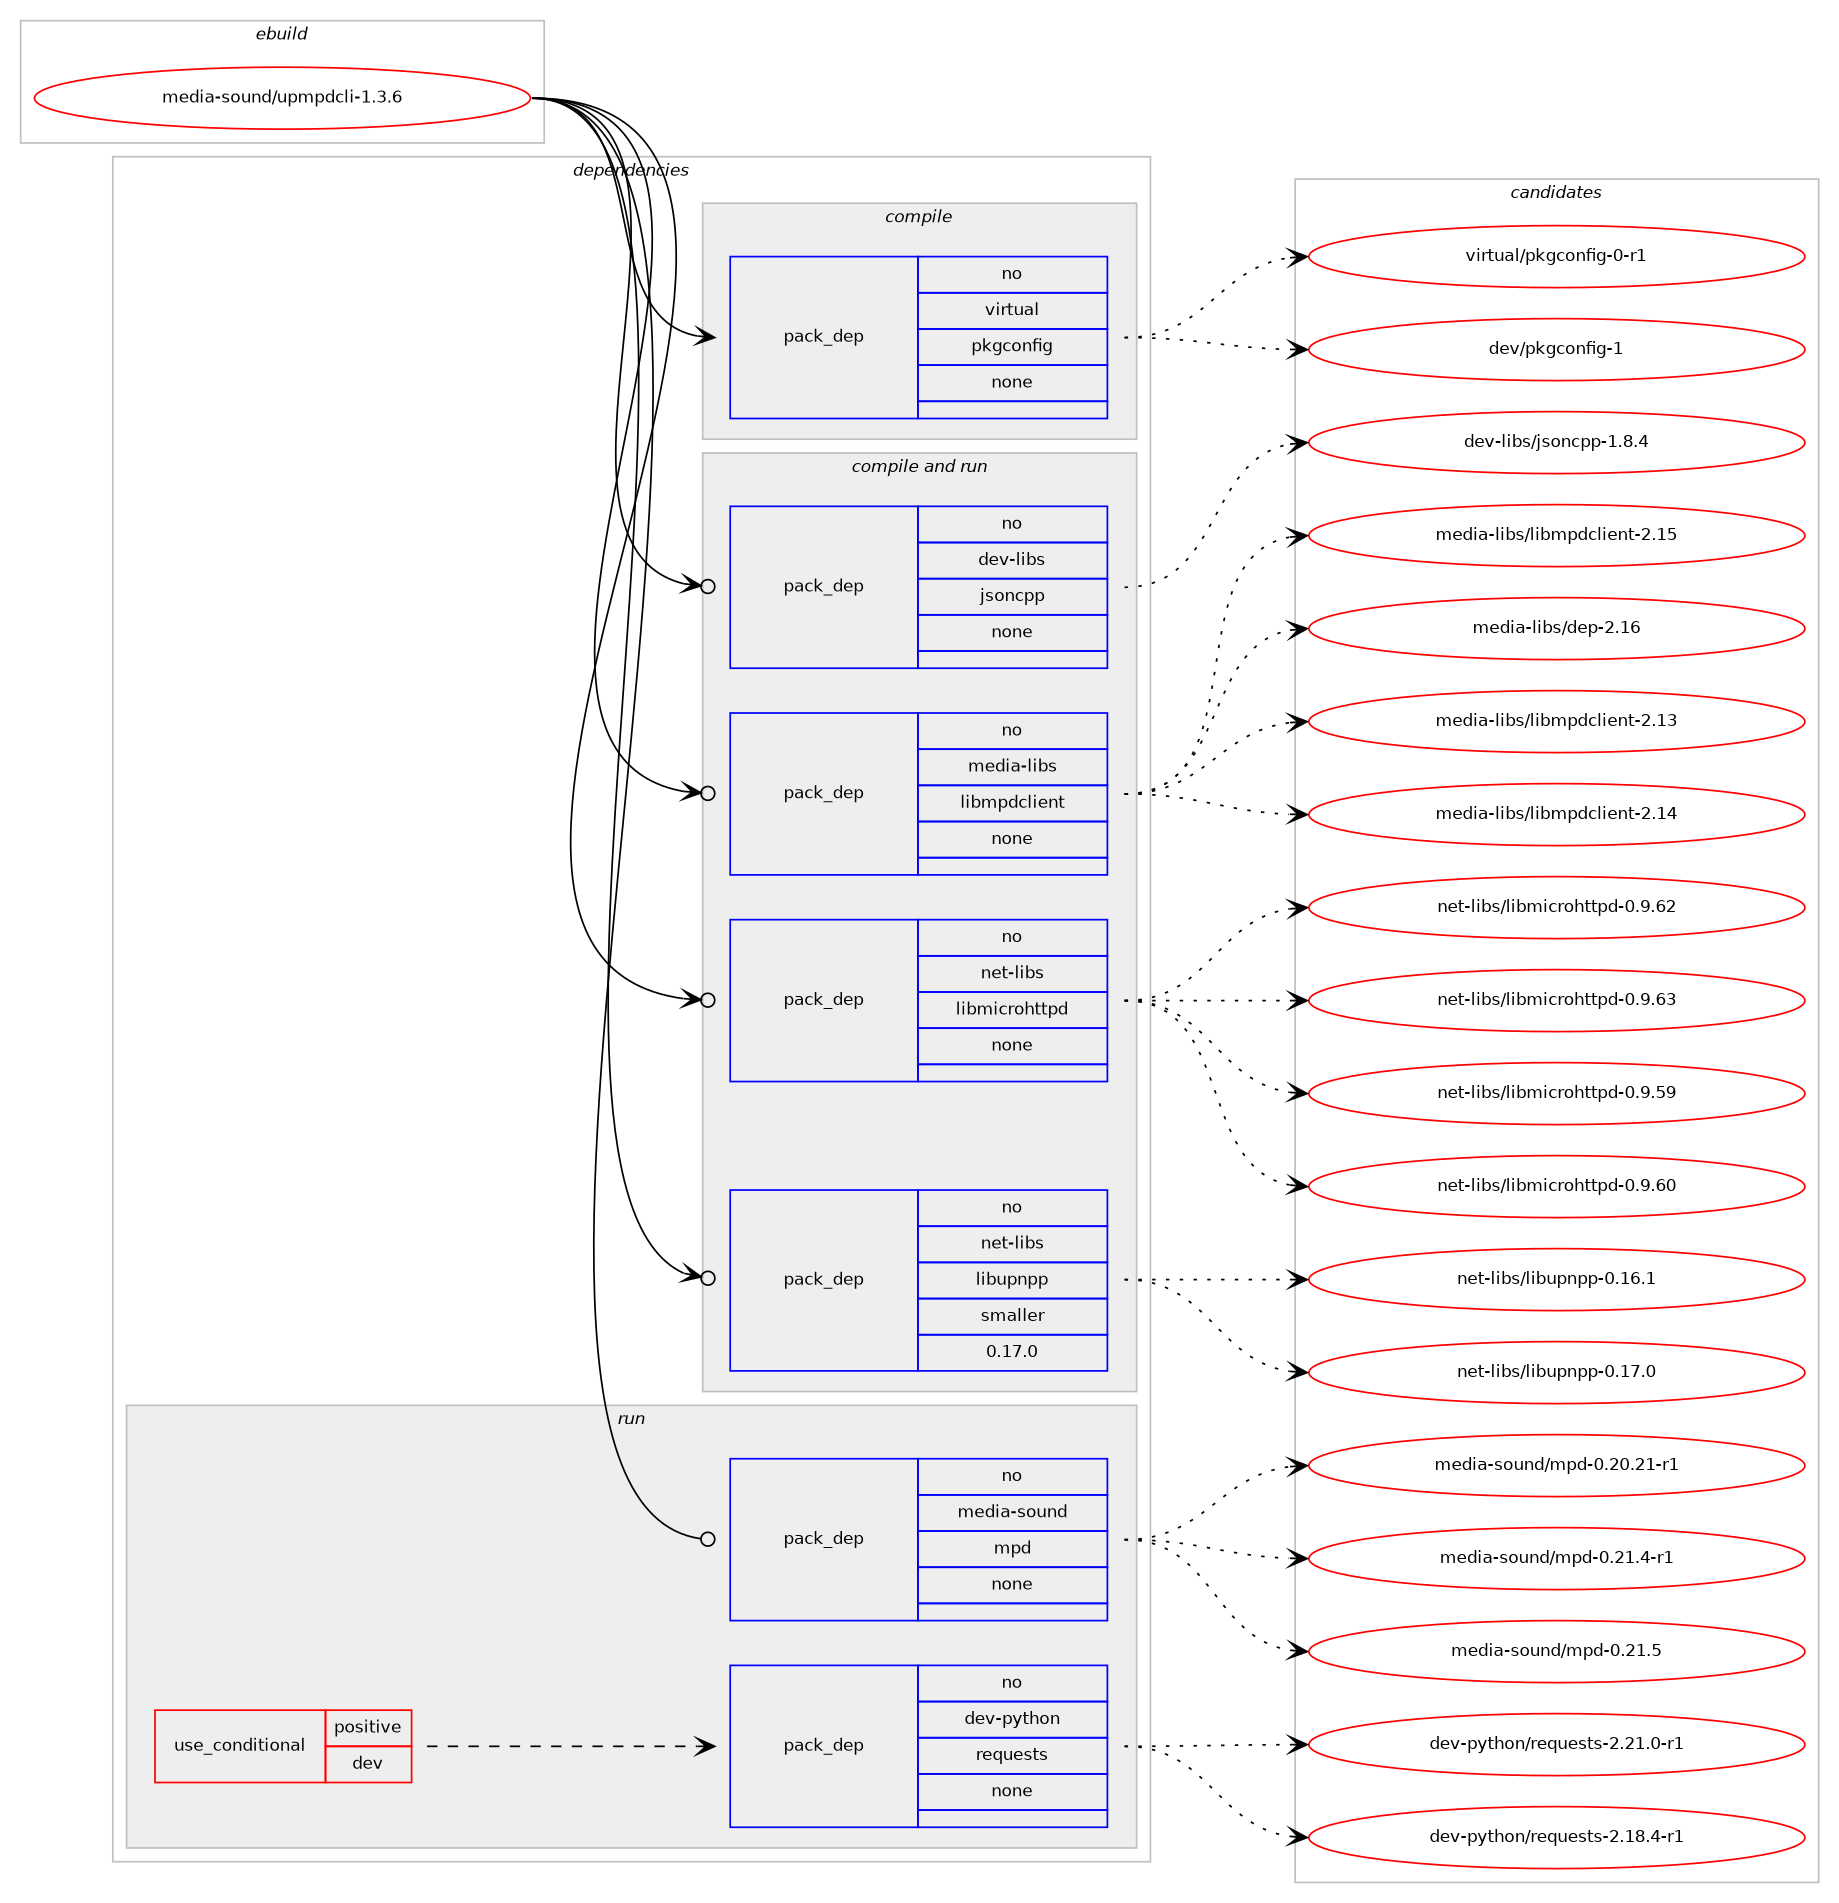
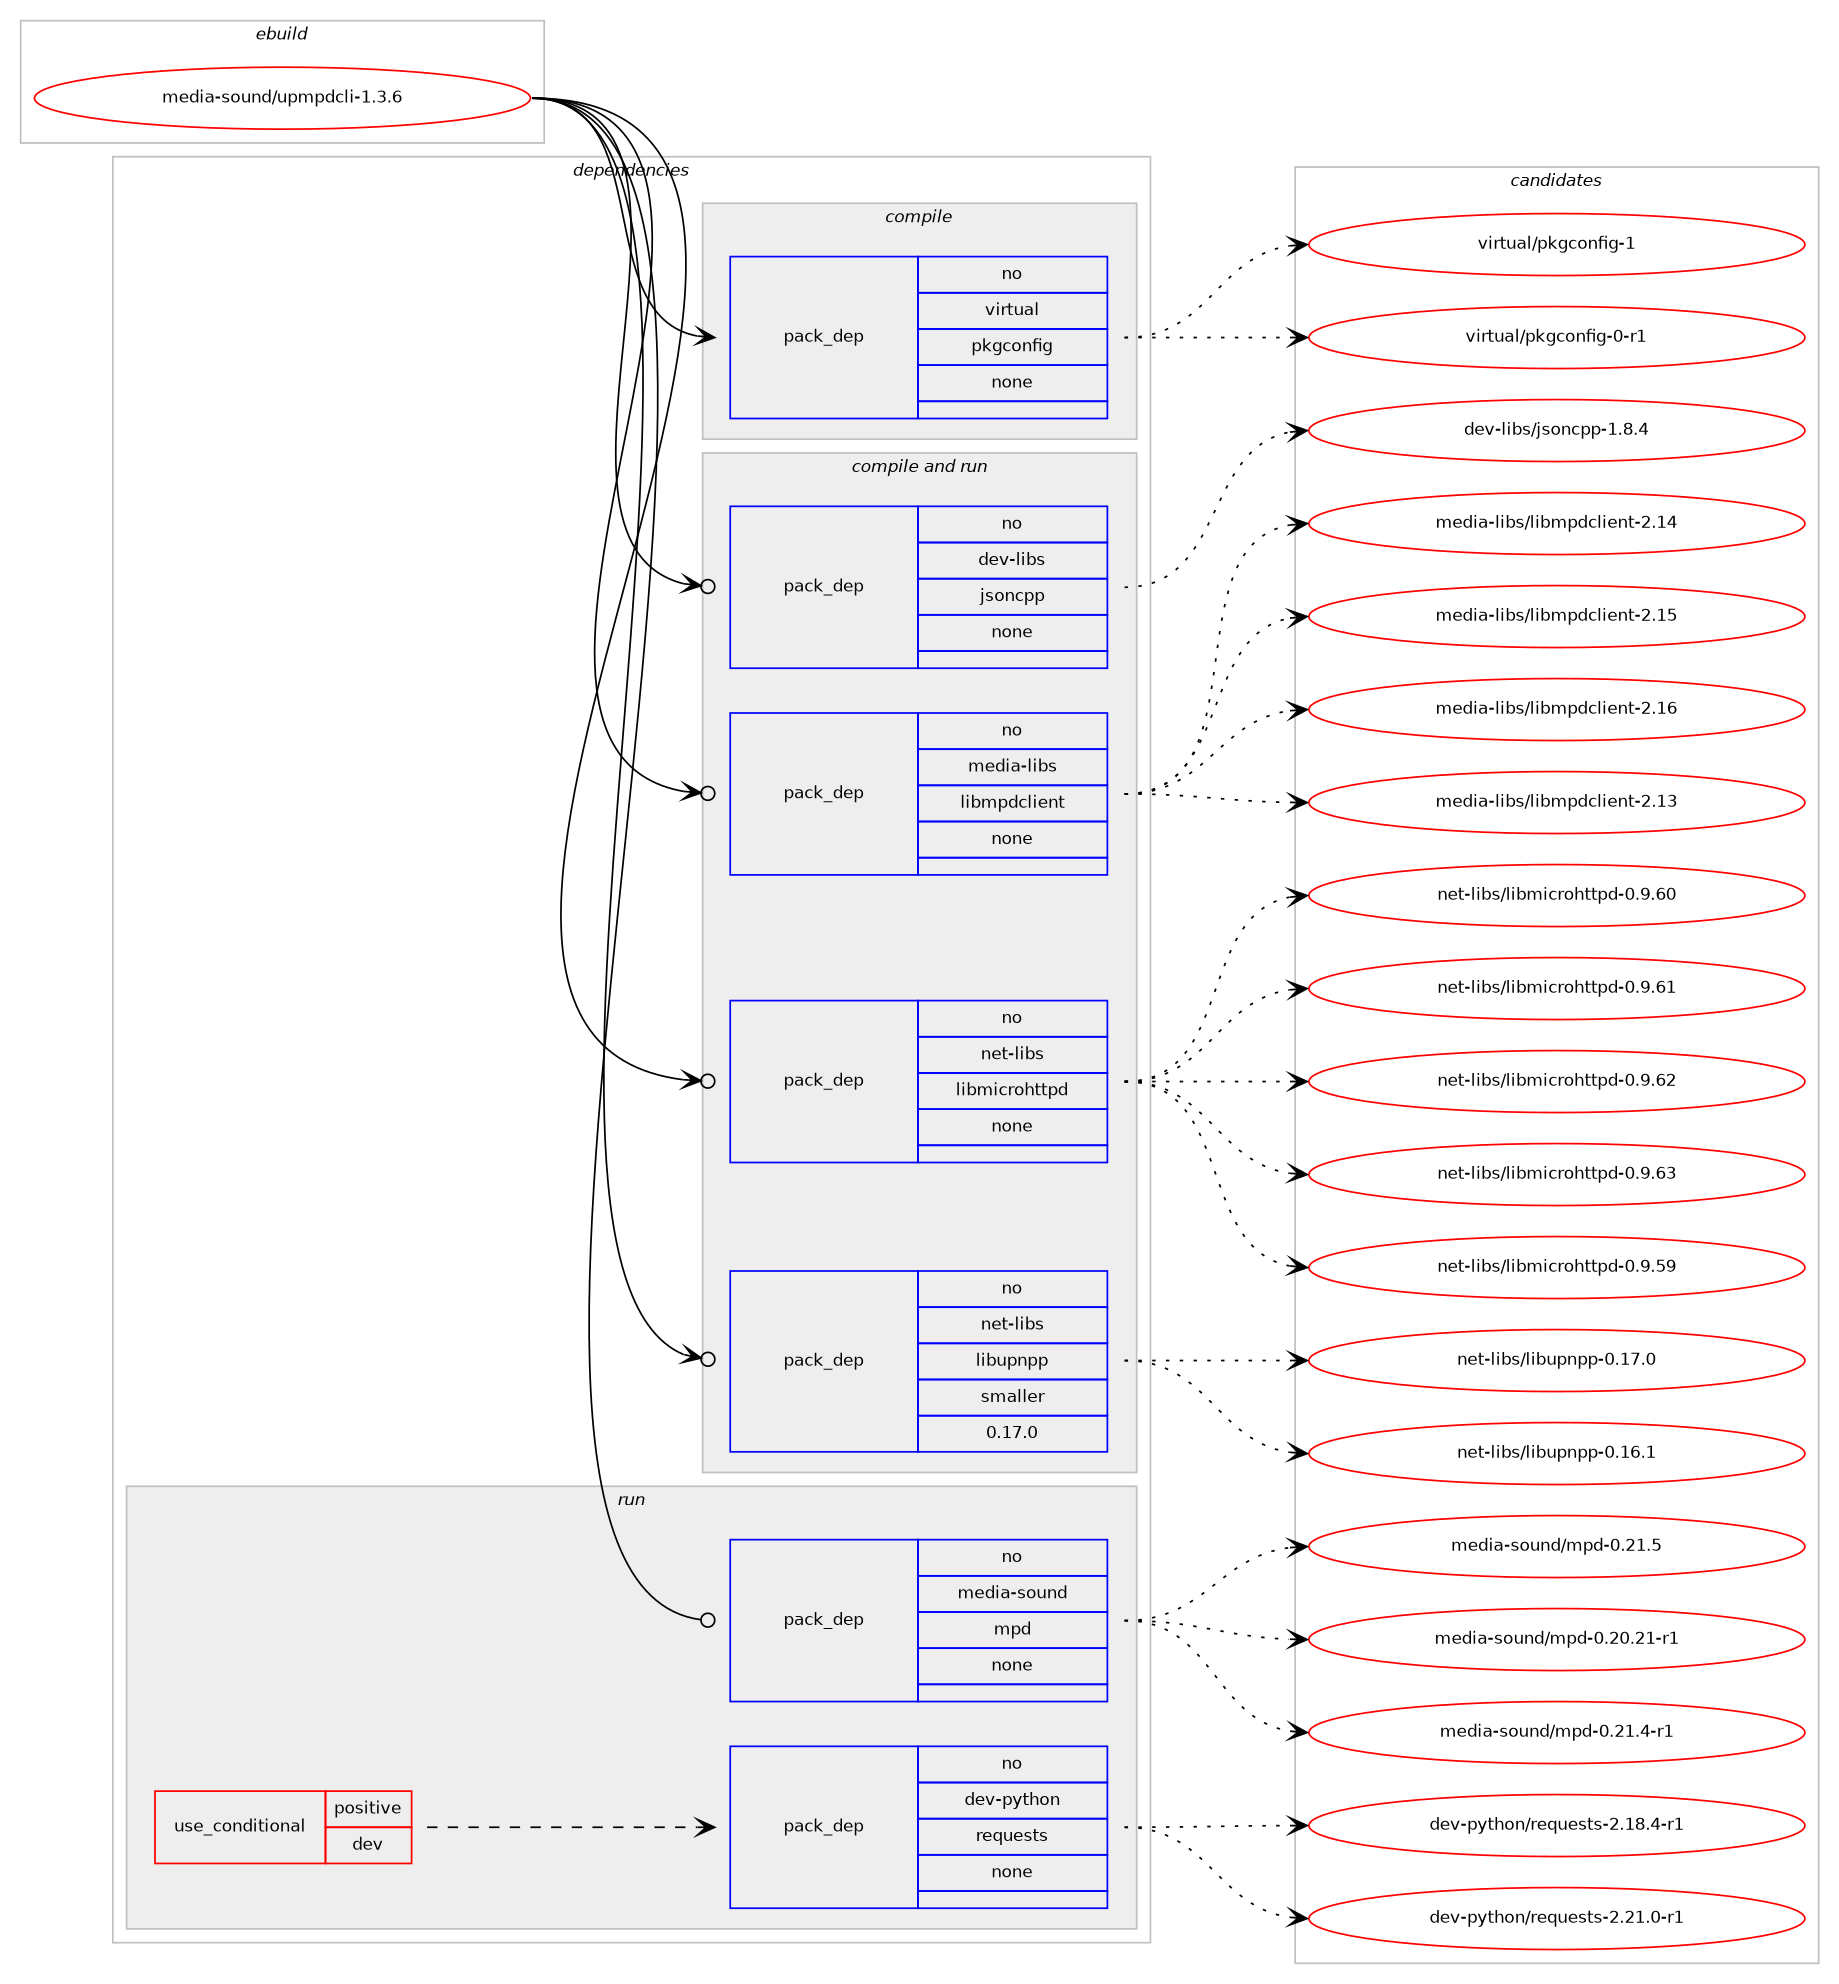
node "dev/pkgconfig-1": label "dev/pkgconfig-1" -> "virtual/pkgconfig-1"
node "media-libs/dep-2.16": label "media-libs/dep-2.16" -> "media-libs/libmpdclient-2.16"
node "net-libs/libmicrohttpd-0.9.61": added
